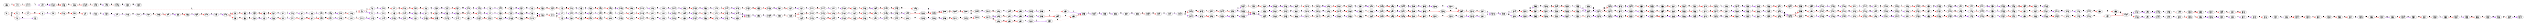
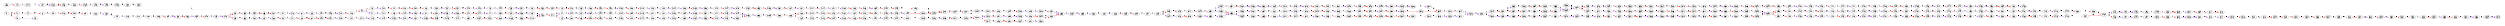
edge "S214" -> "S213": now "S210" -> "S213"
